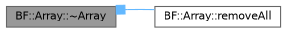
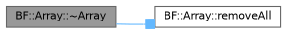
edge "BF::Array::removeAll" -> "BF::Array::~Array": reversed
